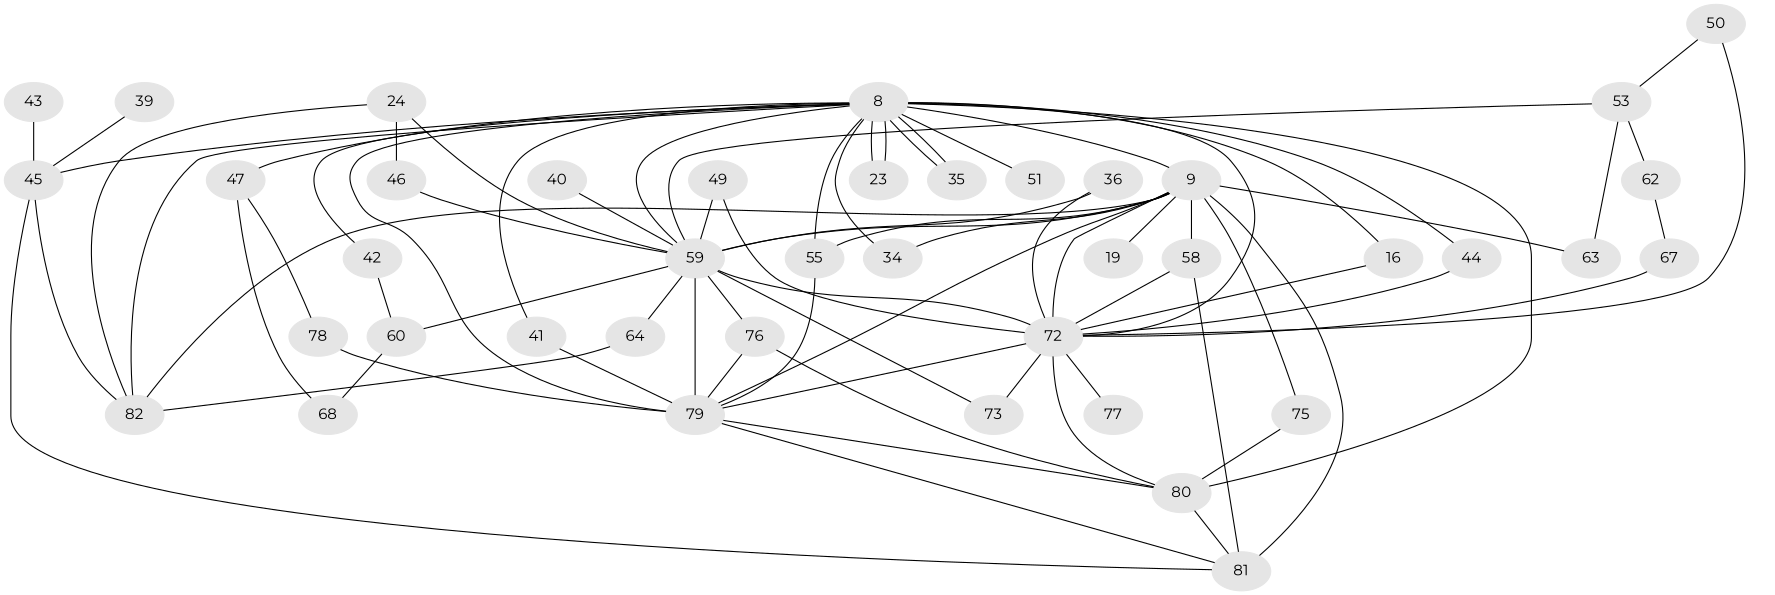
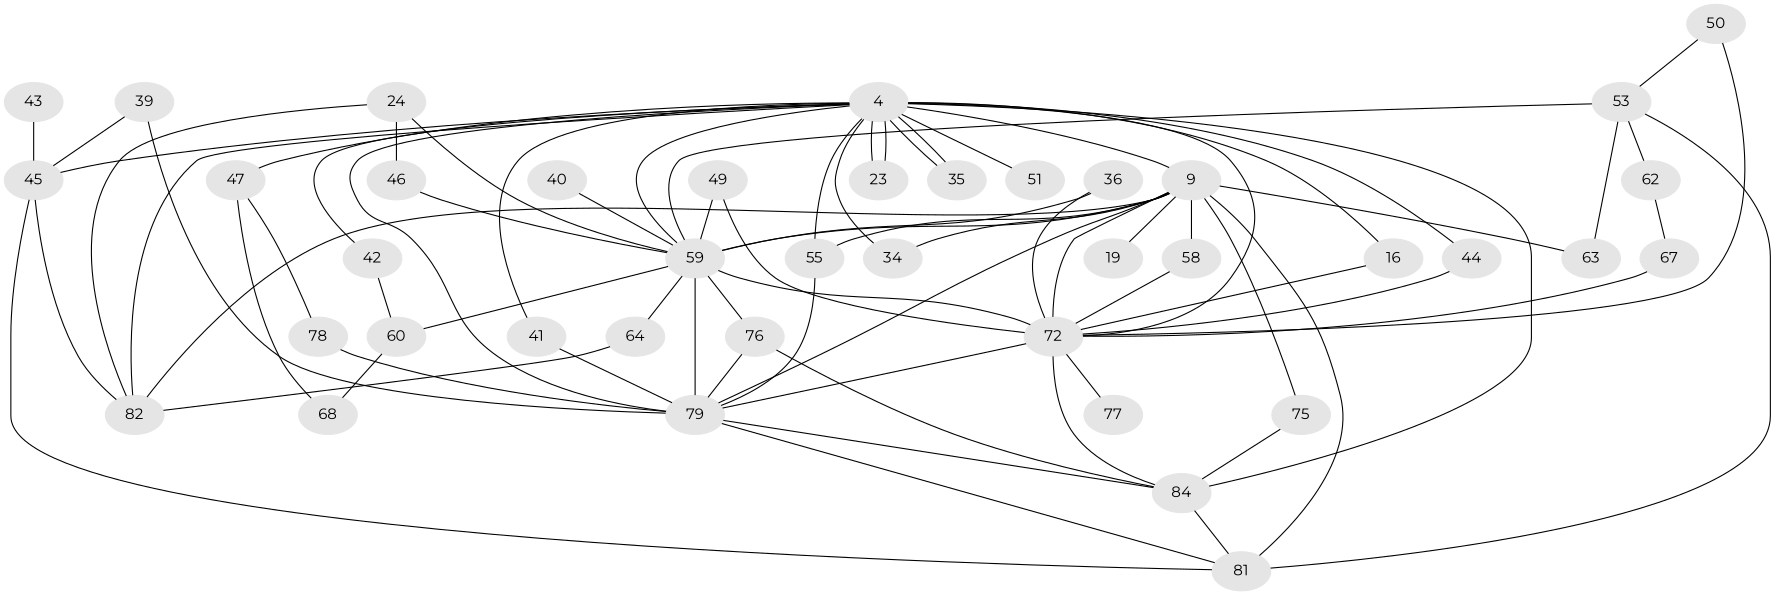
node "8": label "8" -> "4"
edge "39" -- "79": added
node "73": removed
edge "58" -- "81": now "53" -- "81"
node "80": label "80" -> "84"
